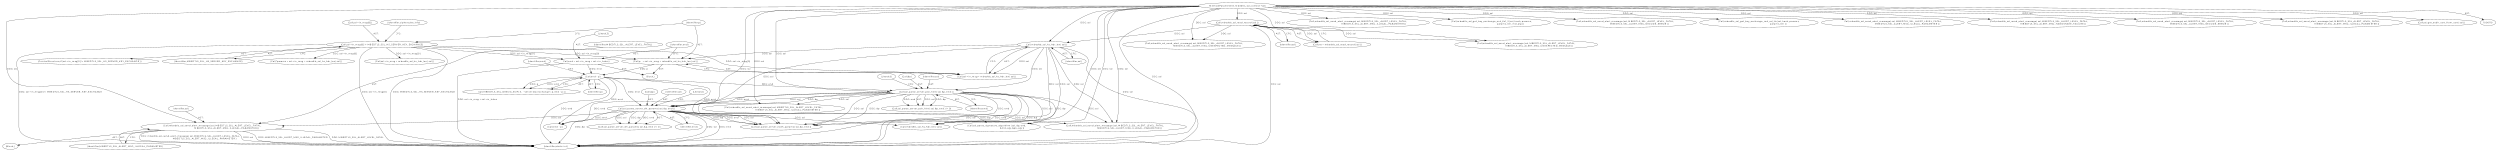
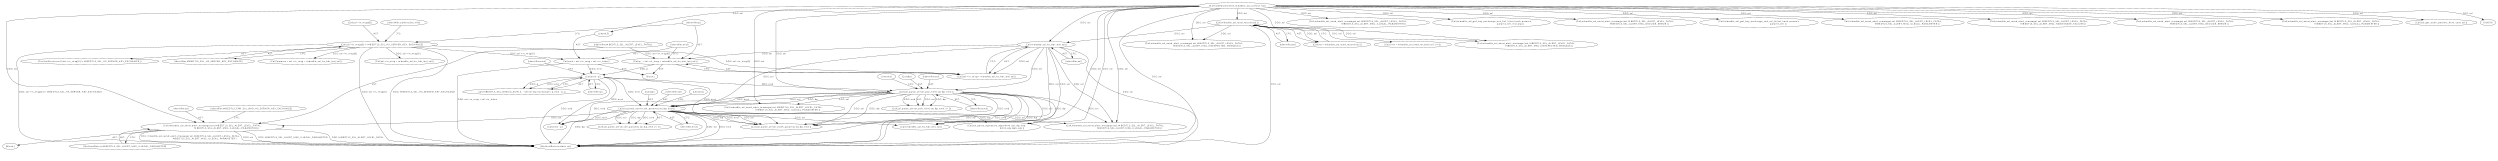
edge "(MethodParameterIn,mbedtls_ssl_context *ssl)" -> "(Call,ssl_parse_server_ecdh_params( ssl, &p, end ))": now "(MethodParameterIn,mbedtls_ssl_context *ssl)" -> "(Literal,3)"
edge "(MethodParameterIn,mbedtls_ssl_context *ssl)" -> "1000110": label "AST: " -> "DDG: ssl"
node "(Call,ssl_get_ecdh_cert_from_cert( ssl ))": label "(Call,ssl_get_ecdh_cert_from_cert( ssl ))" -> "(Call,ssl_get_ecdh_params_from_cert( ssl ))"
node "(Call,( ret = mbedtls_ssl_read_record( ssl ) ) != 0)": added
edge "(Call,ssl->in_msg[0] != MBEDTLS_SSL_HS_SERVER_KEY_EXCHANGE)" -> "(Call,p   = ssl->in_msg + mbedtls_ssl_hs_hdr_len( ssl ))": now "(Identifier,MBEDTLS_SSL_ALERT_LEVEL_FATAL)" -> "(Call,p   = ssl->in_msg + mbedtls_ssl_hs_hdr_len( ssl ))"
node "(Identifier,MBEDTLS_ERR_SSL_BAD_HS_SERVER_KEY_EXCHANGE)": added
node "(Identifier,MBEDTLS_SSL_ALERT_MSG_ILLEGAL_PARAMETER)": label "(Identifier,MBEDTLS_SSL_ALERT_MSG_ILLEGAL_PARAMETER)" -> "(MethodReturn,MBEDTLS_SSL_ALERT_MSG_ILLEGAL_PARAMETER)"
node "(Identifier,static int)": label "(Identifier,static int)" -> "(MethodReturn,static int)"
